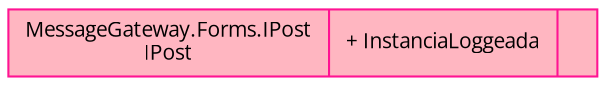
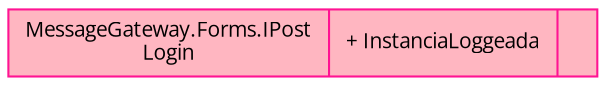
node "MessageGateway.Forms.IPost": text "IPost" -> "Login"
